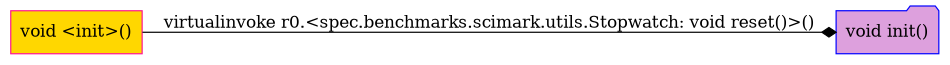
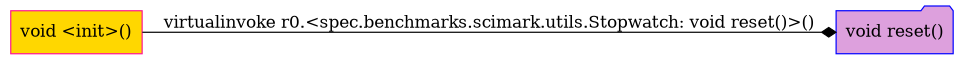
node "void init()": label "void init()" -> "void reset()"
